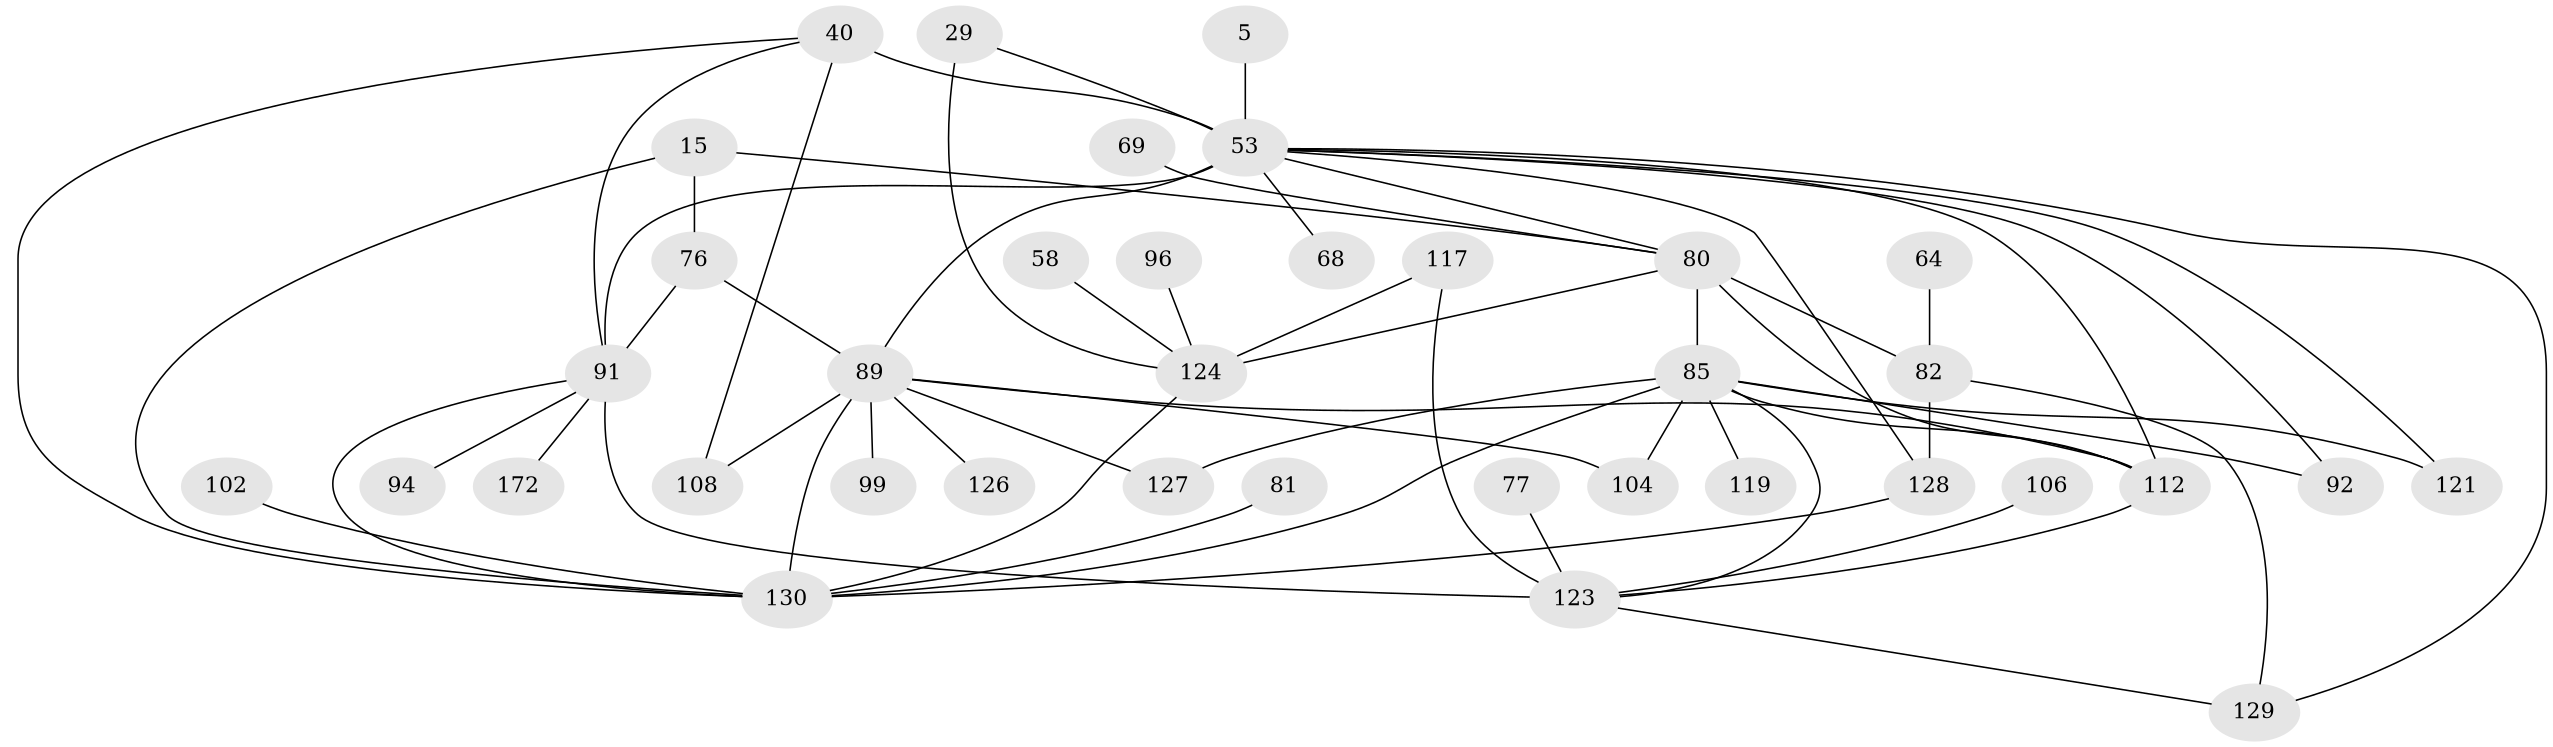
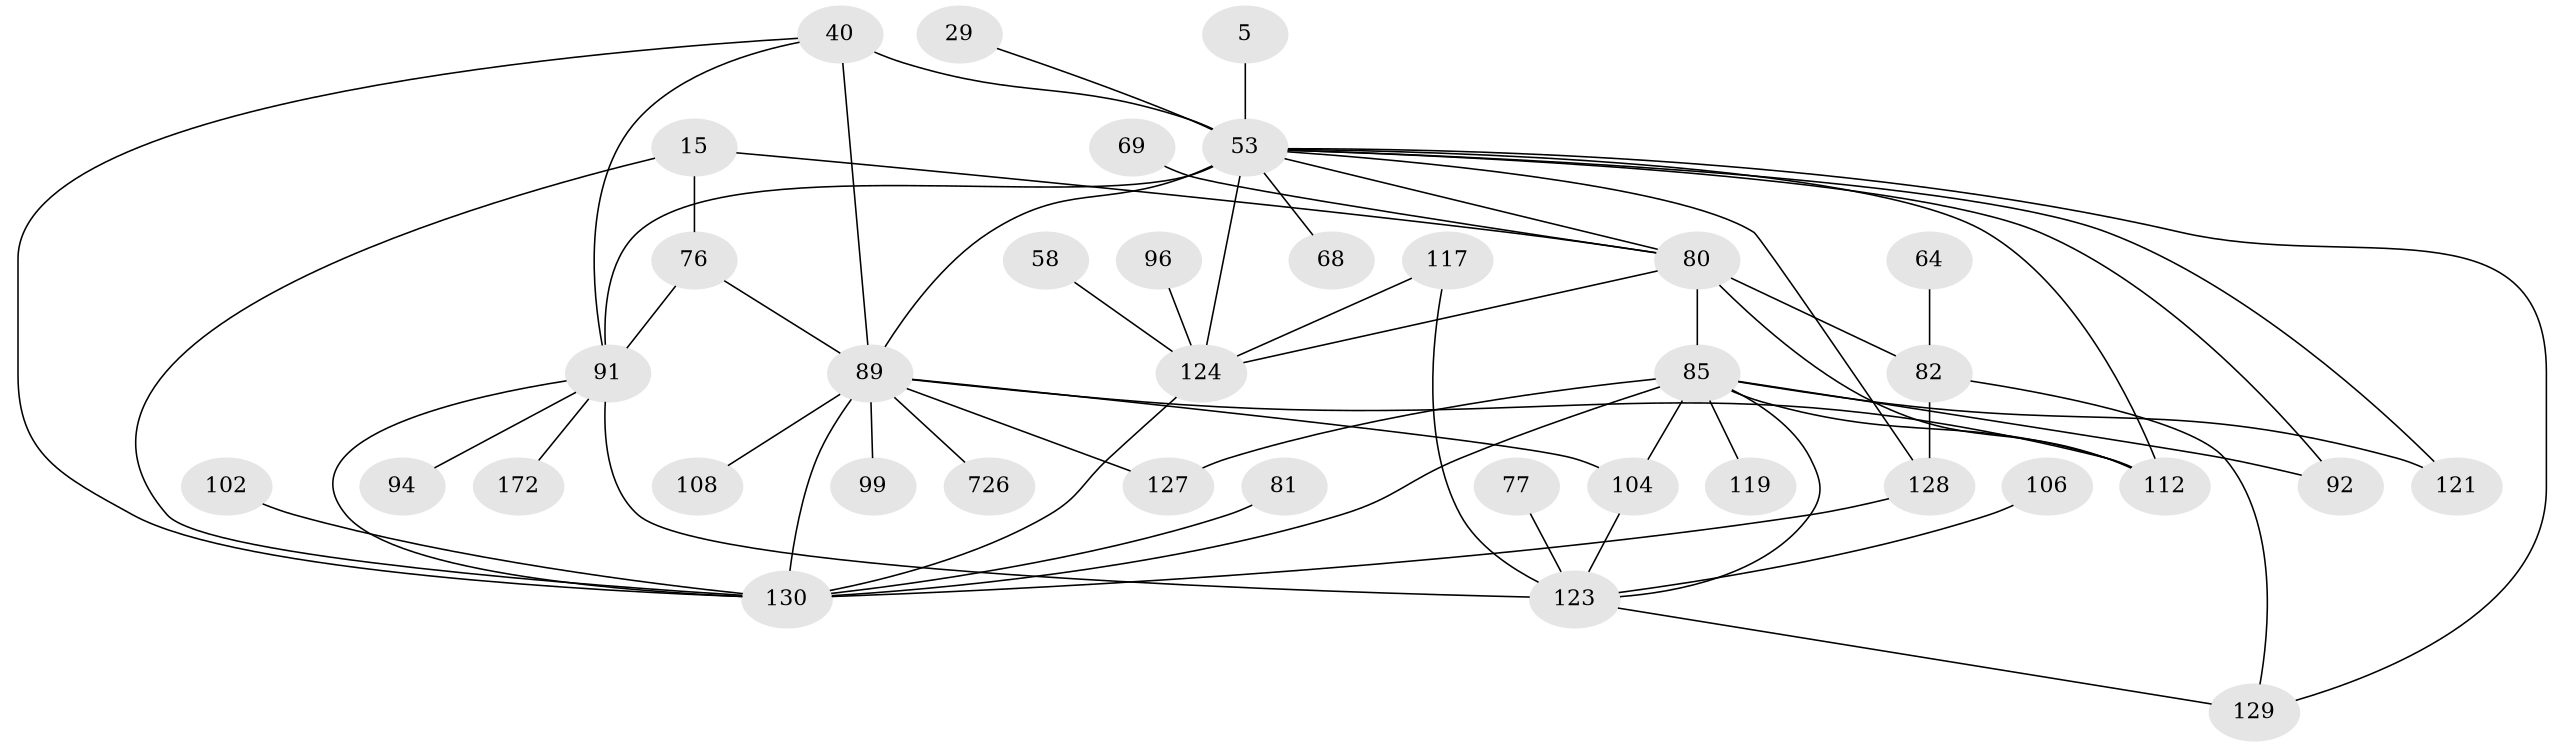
edge "40" -- "108": now "40" -- "89"
edge "29" -- "124": now "53" -- "124"
node "126": label "126" -> "726"
edge "112" -- "123": now "104" -- "123"
